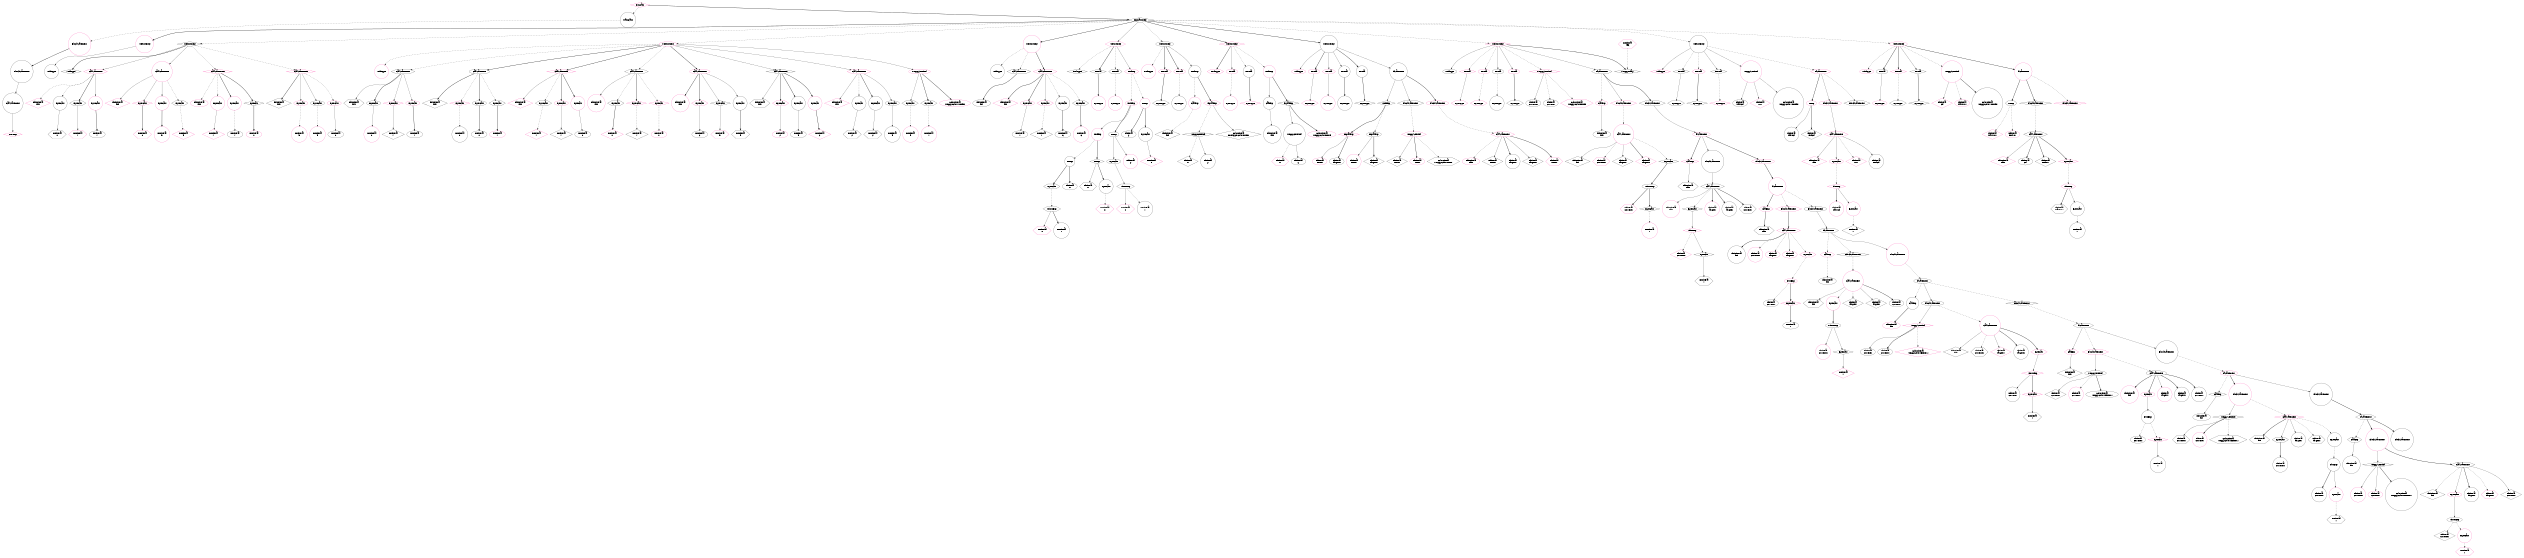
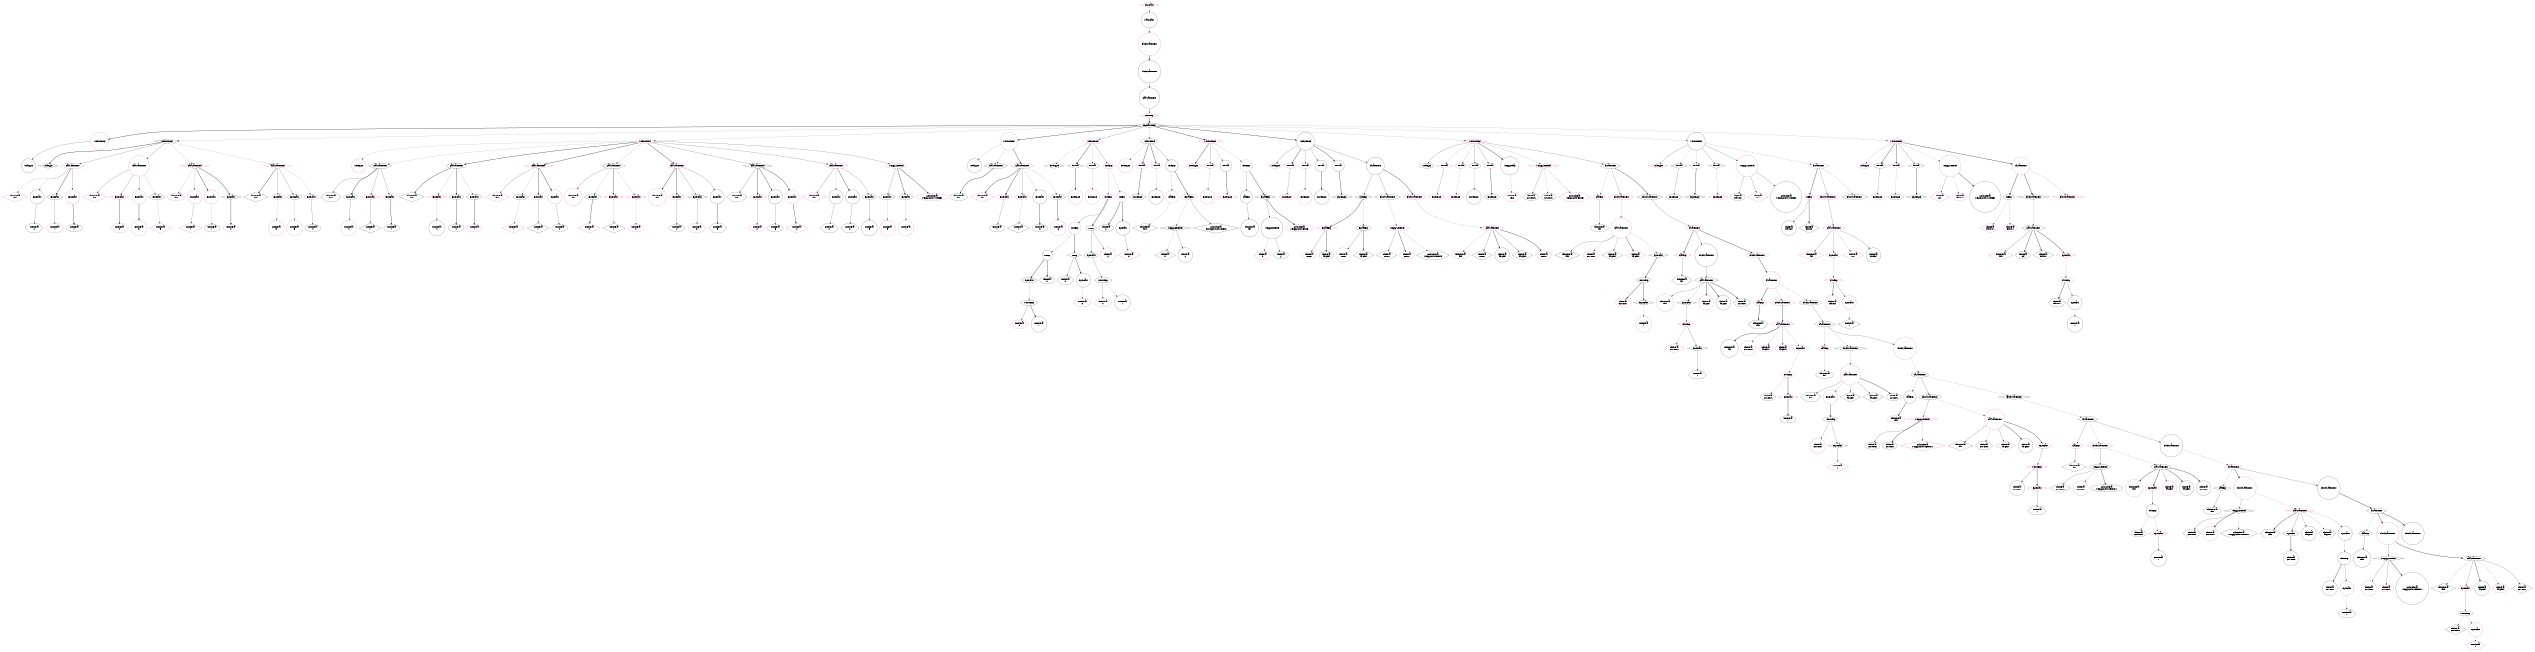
edge "Program" -> "TopClassDecl": now "NewExp" -> "TopClassDecl"
edge "IntLiteral 256" -> "MeggyDelay": reversed
node "MeggyDelay": shape diamond -> circle
